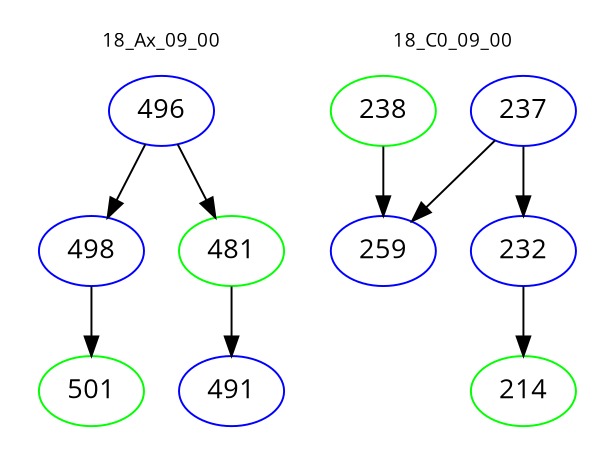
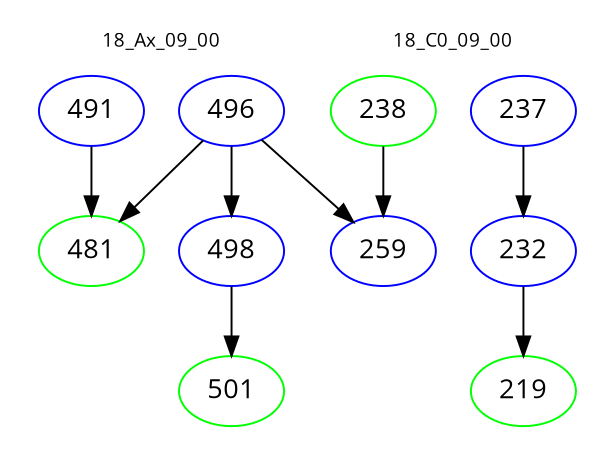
edge "237" -> "259": now "496" -> "259"
edge "481" -> "491": reversed
node "214": label "214" -> "219"
